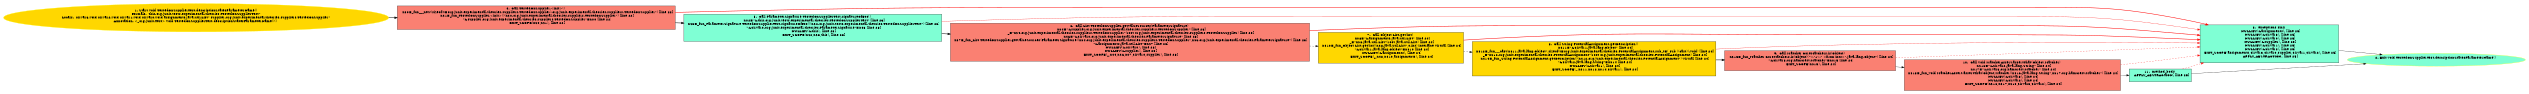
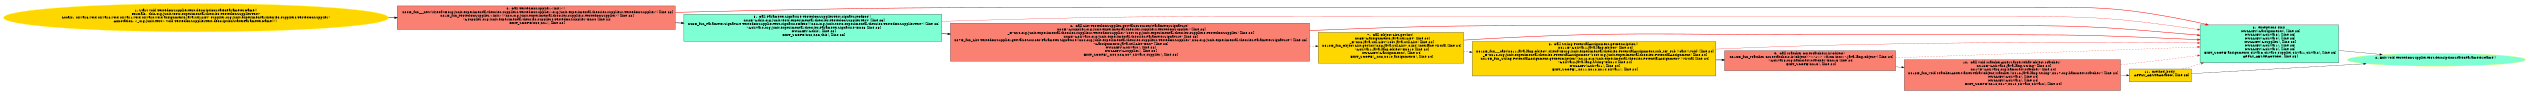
node "11:  method_body APPLY_ABSTRACTION; [line 25]": fillcolor aquamarine -> gold
